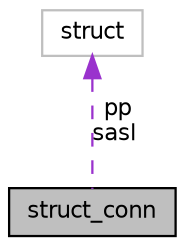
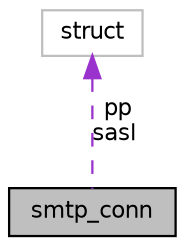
node "struct_conn": label "struct_conn" -> "smtp_conn"
